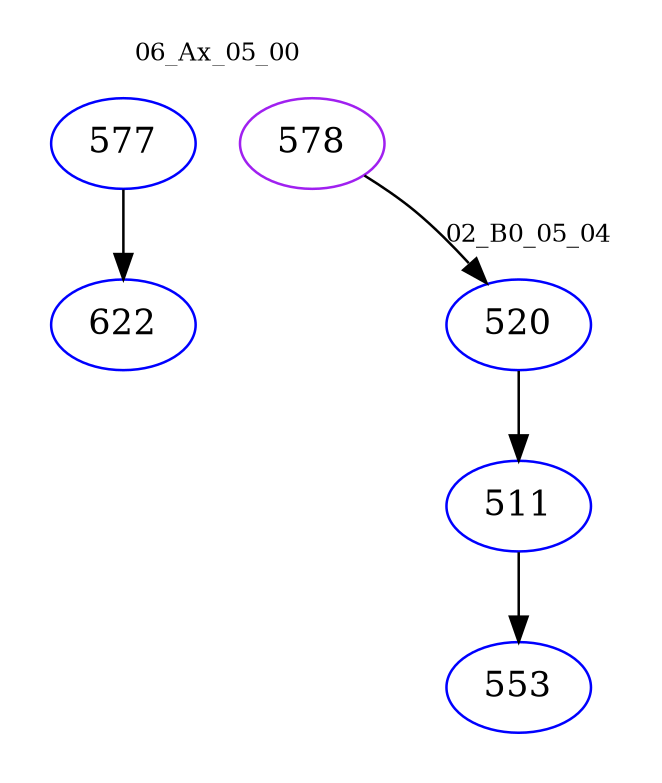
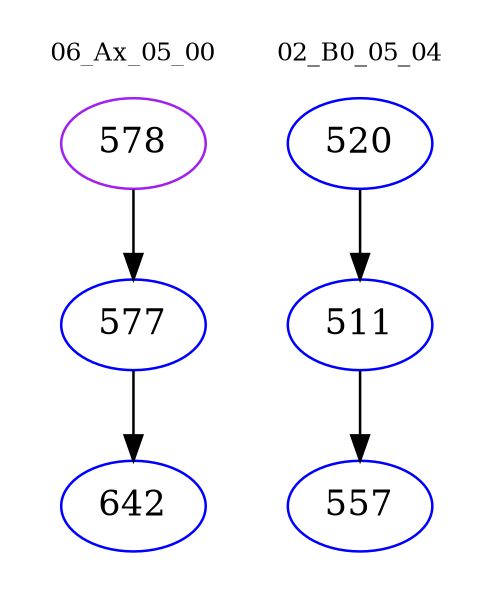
edge "578" -> "520": now "578" -> "577"
node "622": label "622" -> "642"
node "553": label "553" -> "557"
